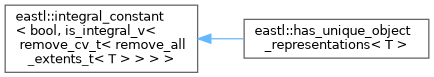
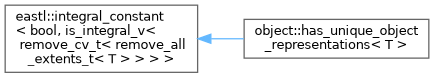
node "eastl::has_unique_object _representations< T >": label "eastl::has_unique_object _representations< T >" -> "object::has_unique_object _representations< T >"
